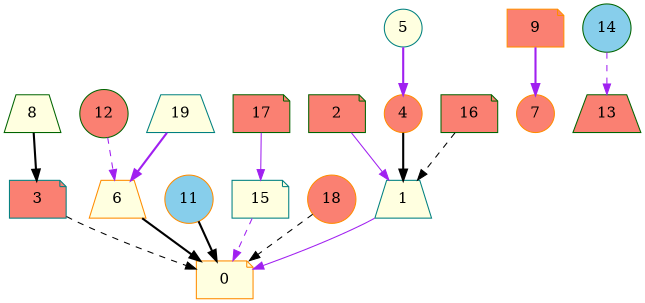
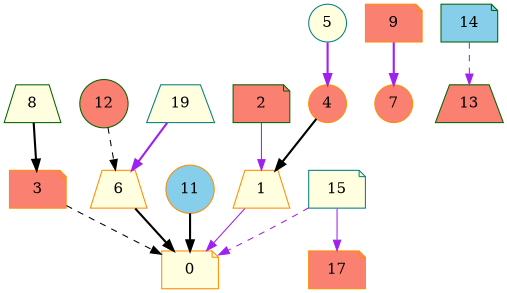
node "14": shape circle -> note
node "17": color darkgreen -> darkorange
node "16": removed
edge "17" -> "15": reversed
edge "12" -> "6": color purple -> black
node "3": color teal -> darkorange
node "18": removed
node "1": color teal -> darkorange
